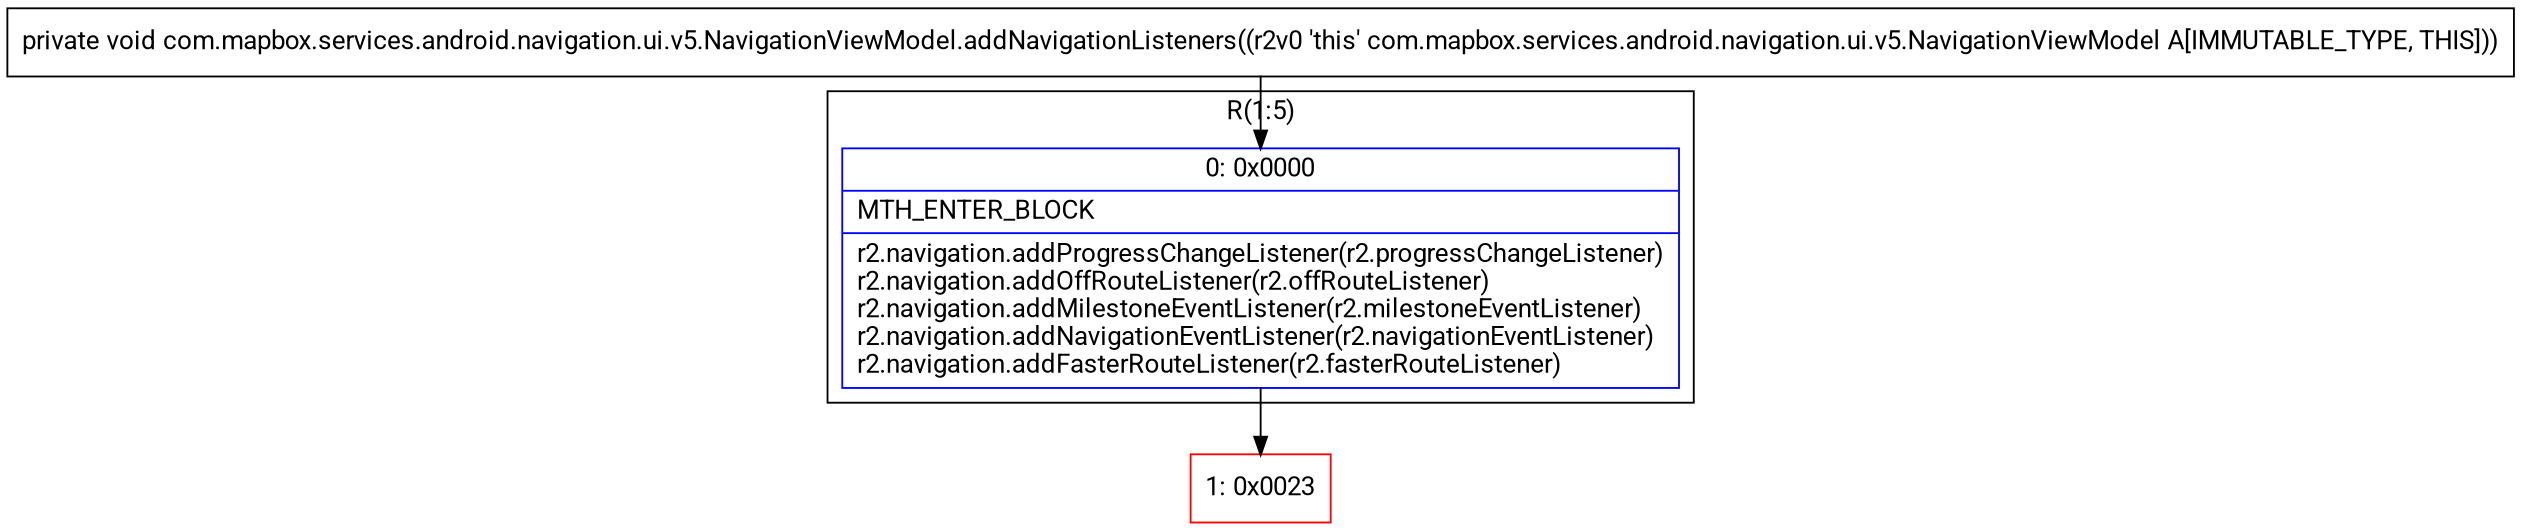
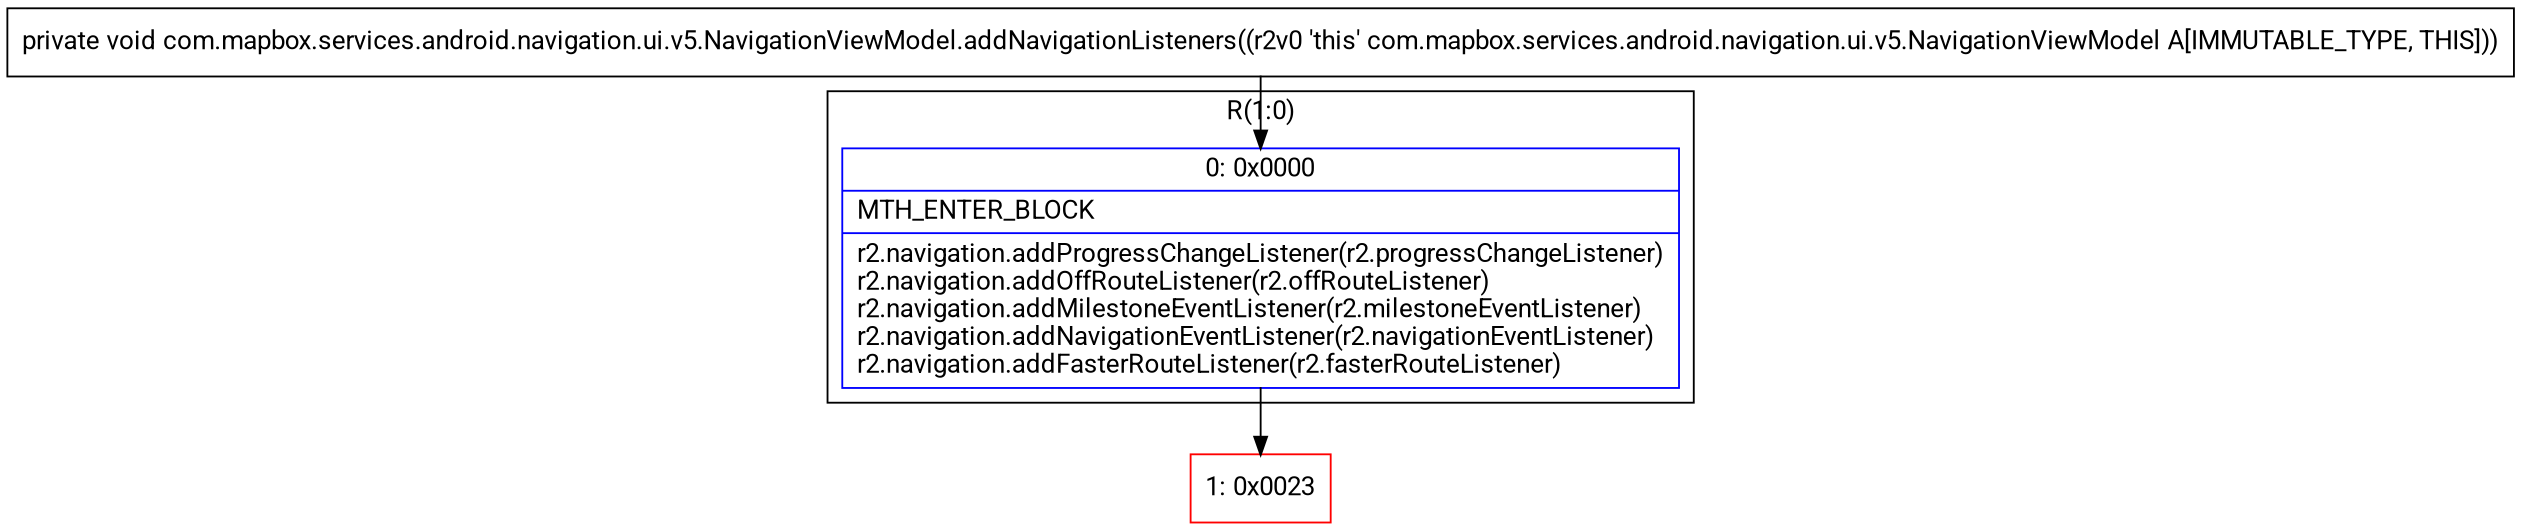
cluster "R(1:5)": label "R(1:5)" -> "R(1:0)"
